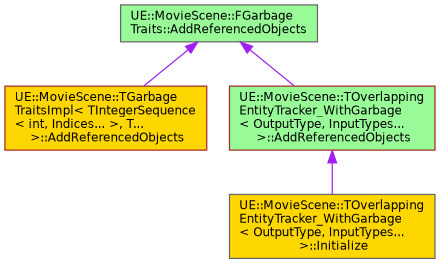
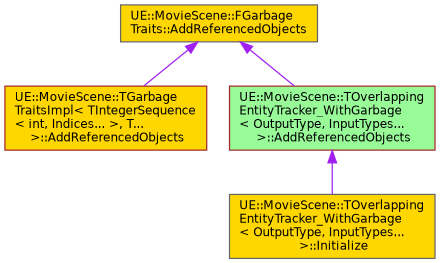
node "UE::MovieScene::FGarbage Traits::AddReferencedObjects": fillcolor palegreen -> gold
